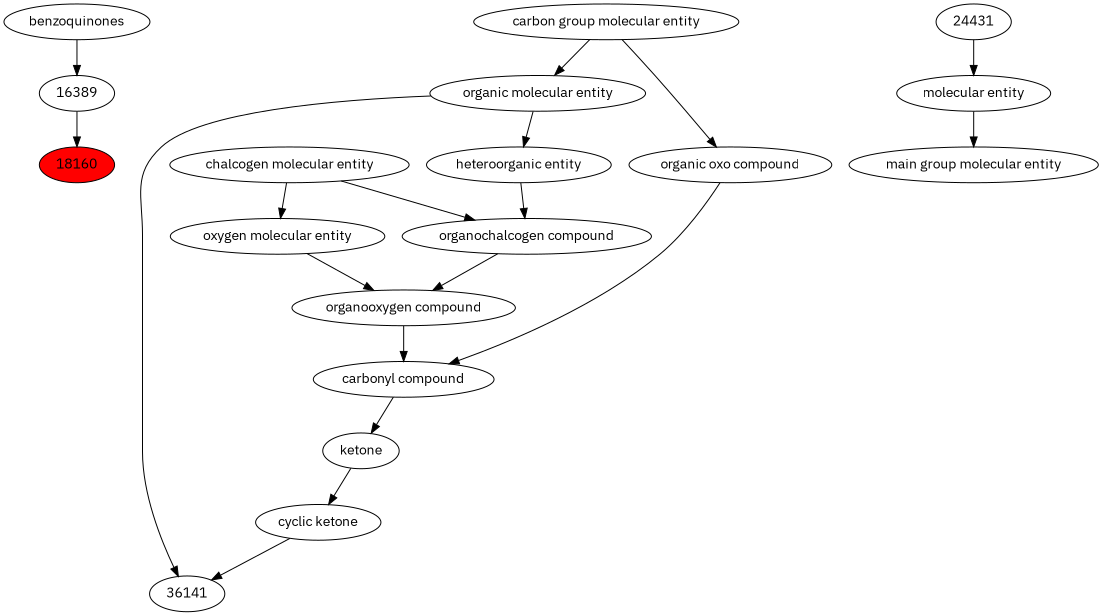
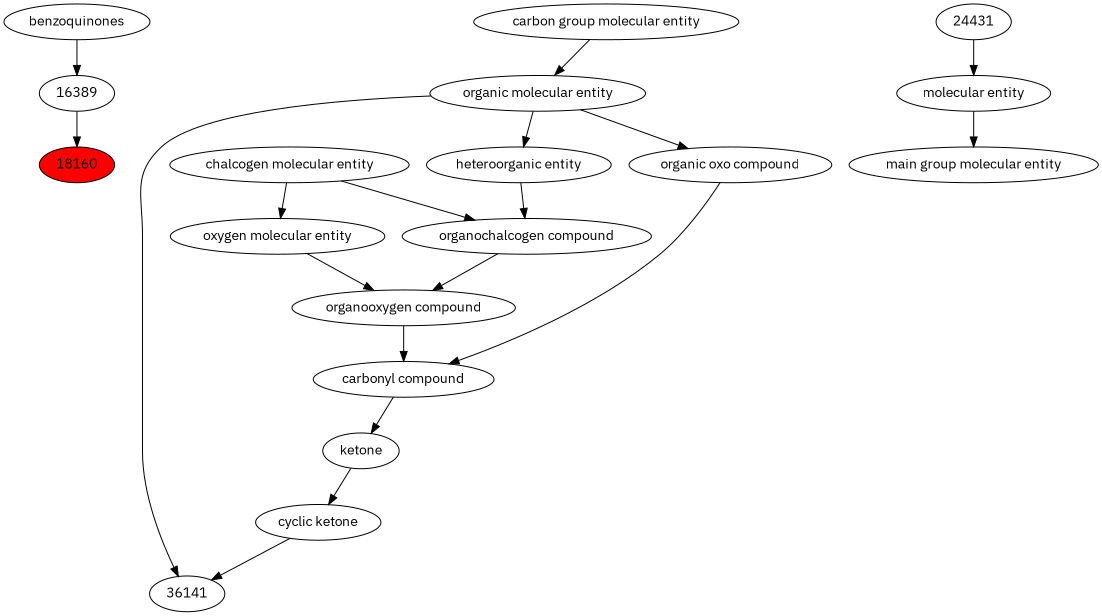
edge "carbon group molecular entity" -> "organic oxo compound": now "organic molecular entity" -> "organic oxo compound"
